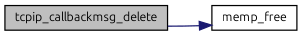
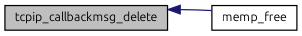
edge "tcpip_callbackmsg_delete" -> "memp_free": reversed
